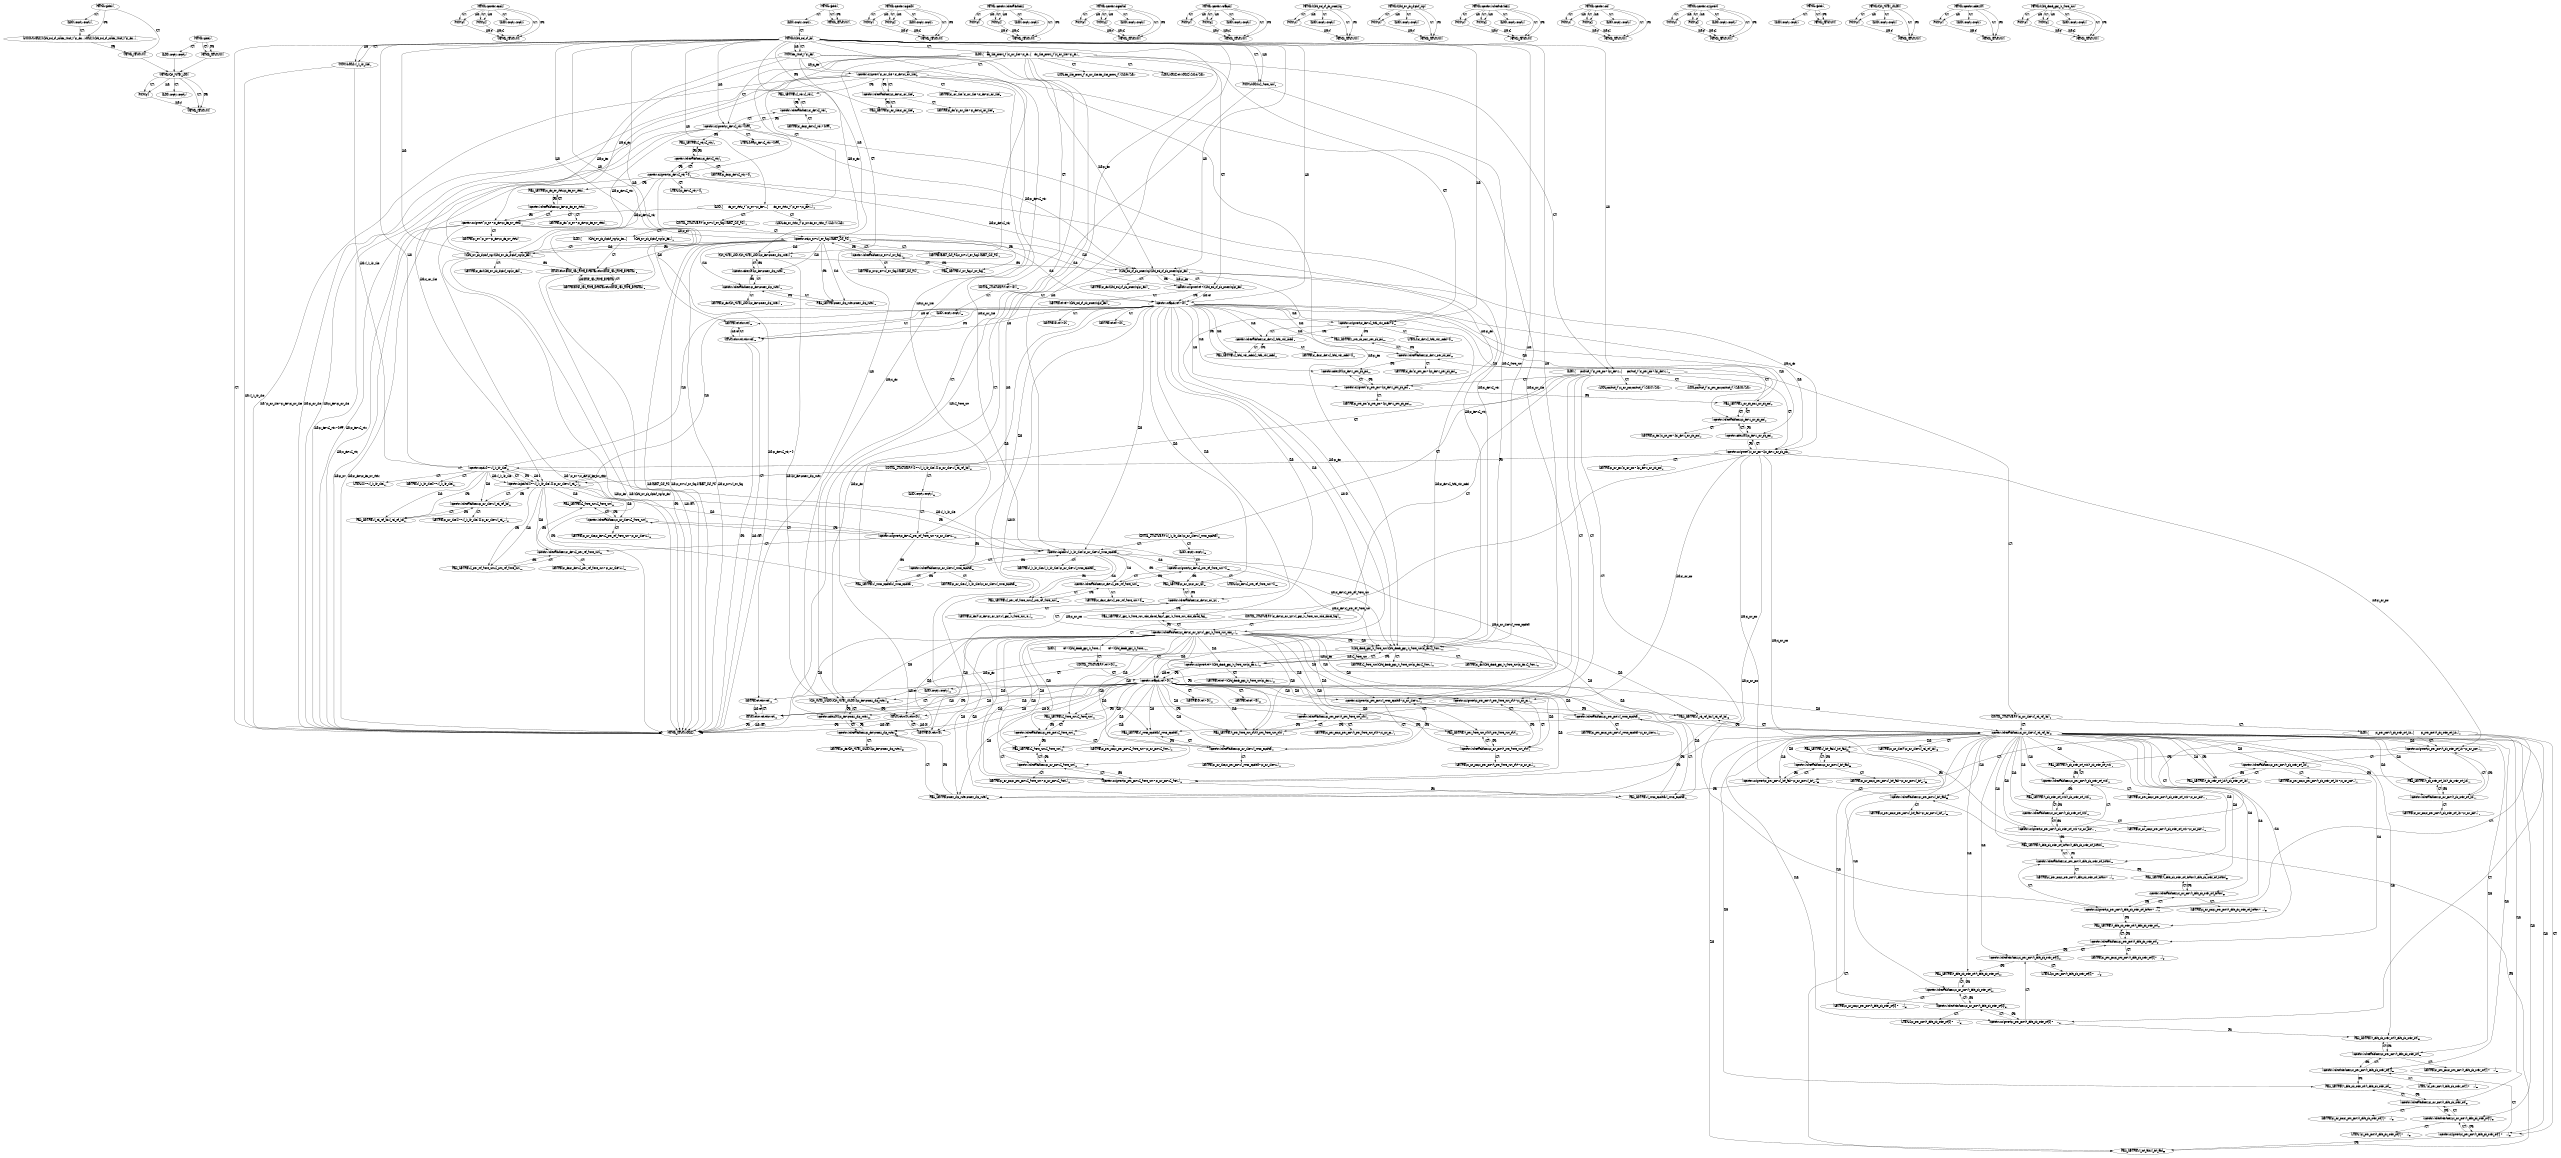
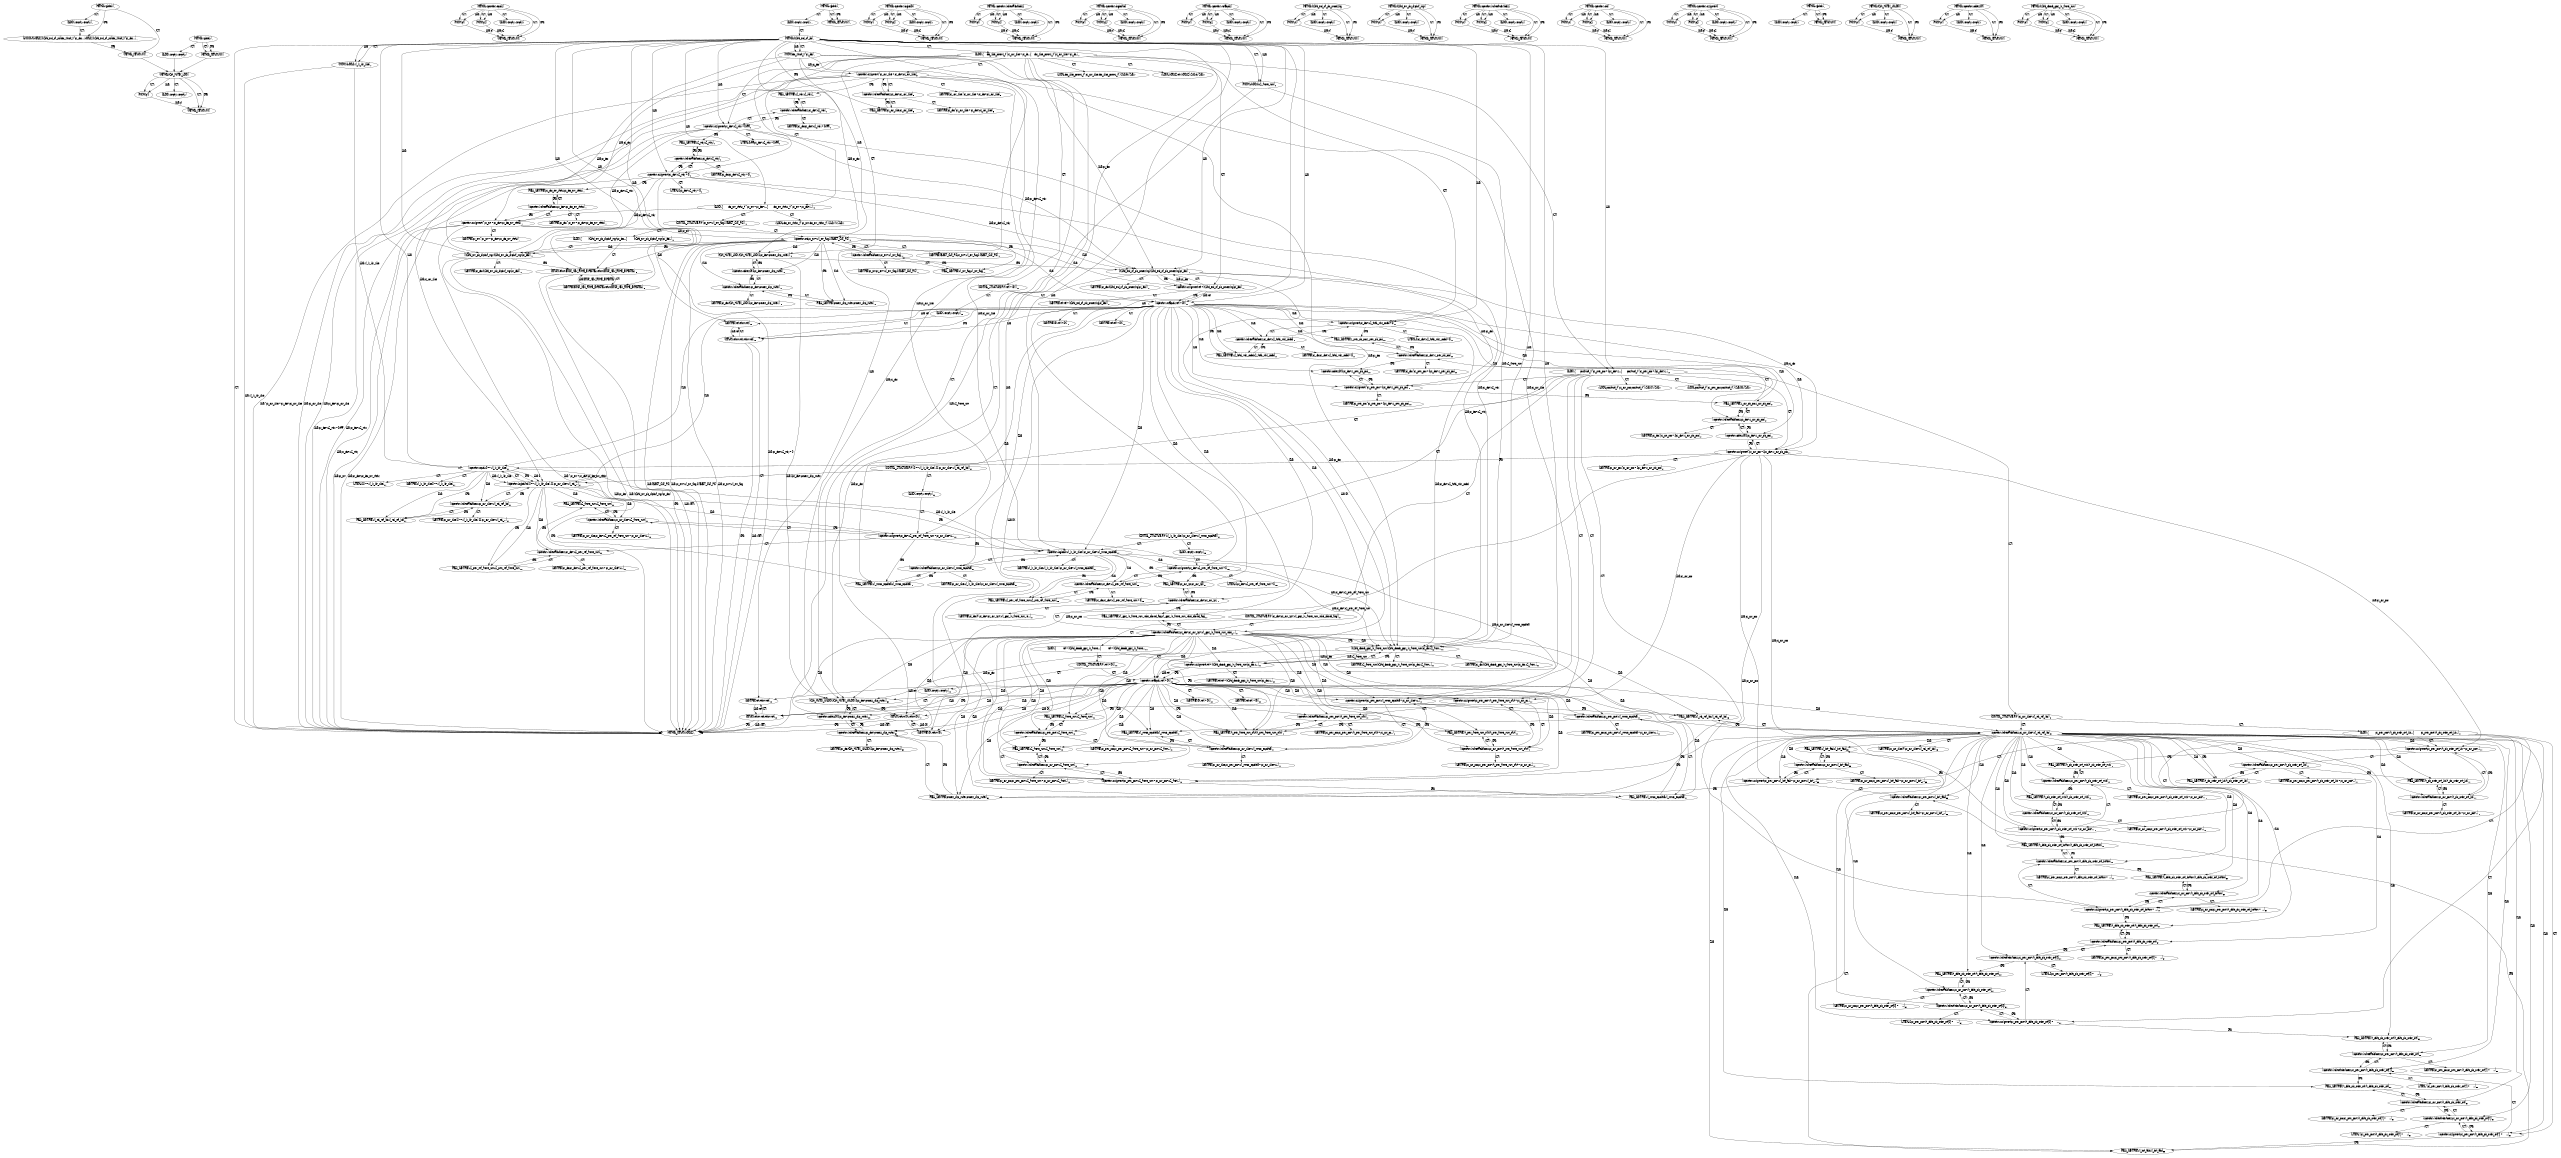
edge "(METHOD,ih264d_end_of_pic)" -> "(<operator>.assignment,ps_dec->u2_mby = 0)": added, label "DDG:"
edge "(IDENTIFIER,ps_dec,ps_dec->u2_mbx = 0xffff)" -> "(<operator>.indirectFieldAccess,ps_dec->u2_mbx)": reversed
edge "(METHOD,ih264d_end_of_pic)" -> "(<operator>.assignment,ps_dec->u2_prev_ref_frame_num = 0)": added, label "DDG:"
edge "(FIELD_IDENTIFIER,s_cur_pic_poc,s_cur_pic_poc)" -> "(<operator>.indirectFieldAccess,ps_dec->s_cur_pic_poc)": label "AST: " -> "CFG: "
